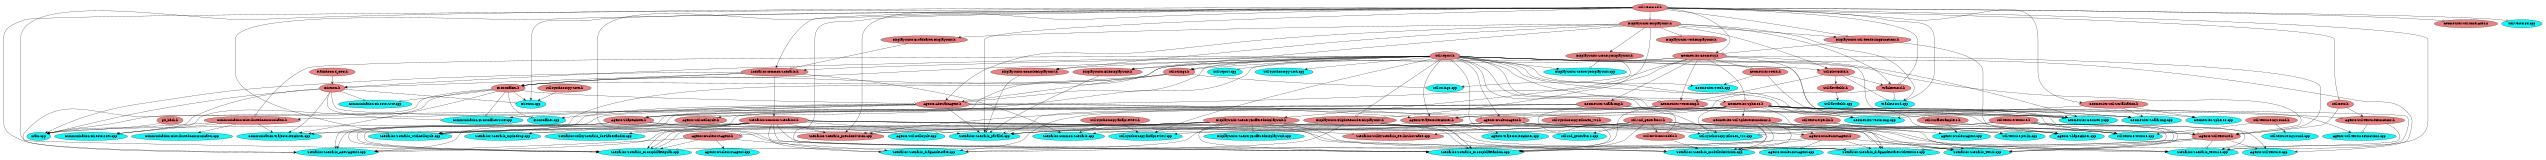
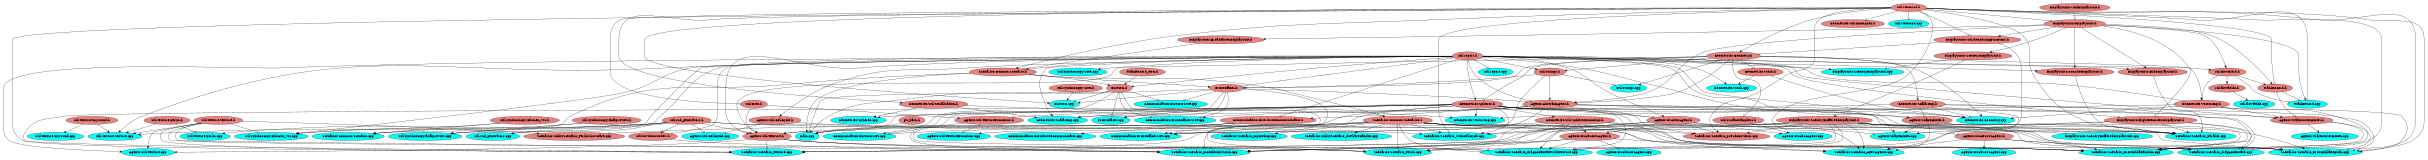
edge "DisplayUnits/DisplayUnit.h" -> "DisplayUnits/VoidDisplayUnit.h": reversed
node "Communication/TrajectoriesHinter.cpp": label "Communication/TrajectoriesHinter.cpp" -> "Communication/FrontOfficerMPI.cpp"
